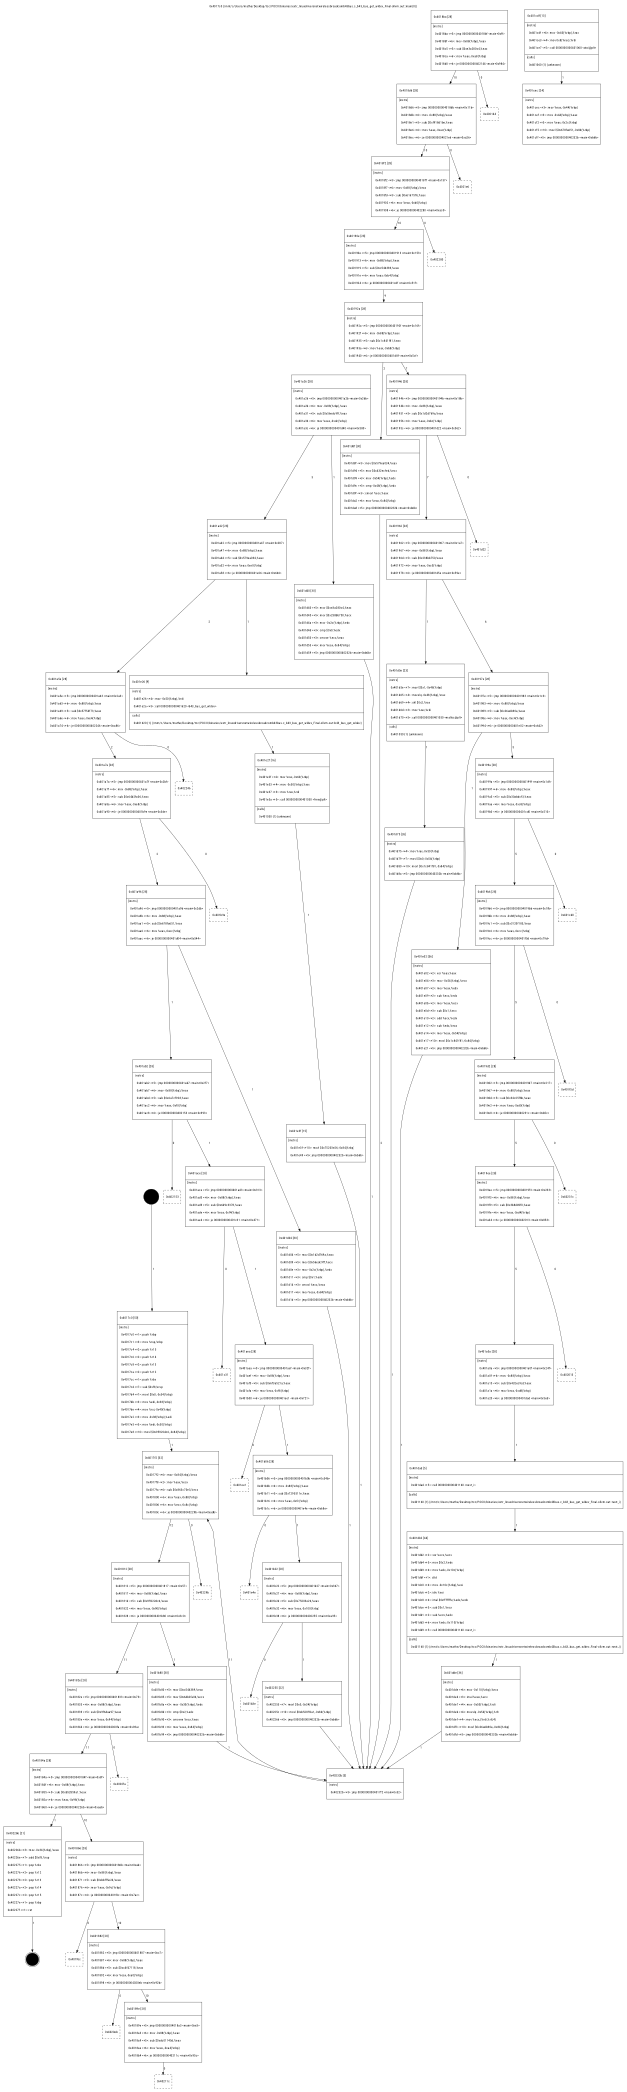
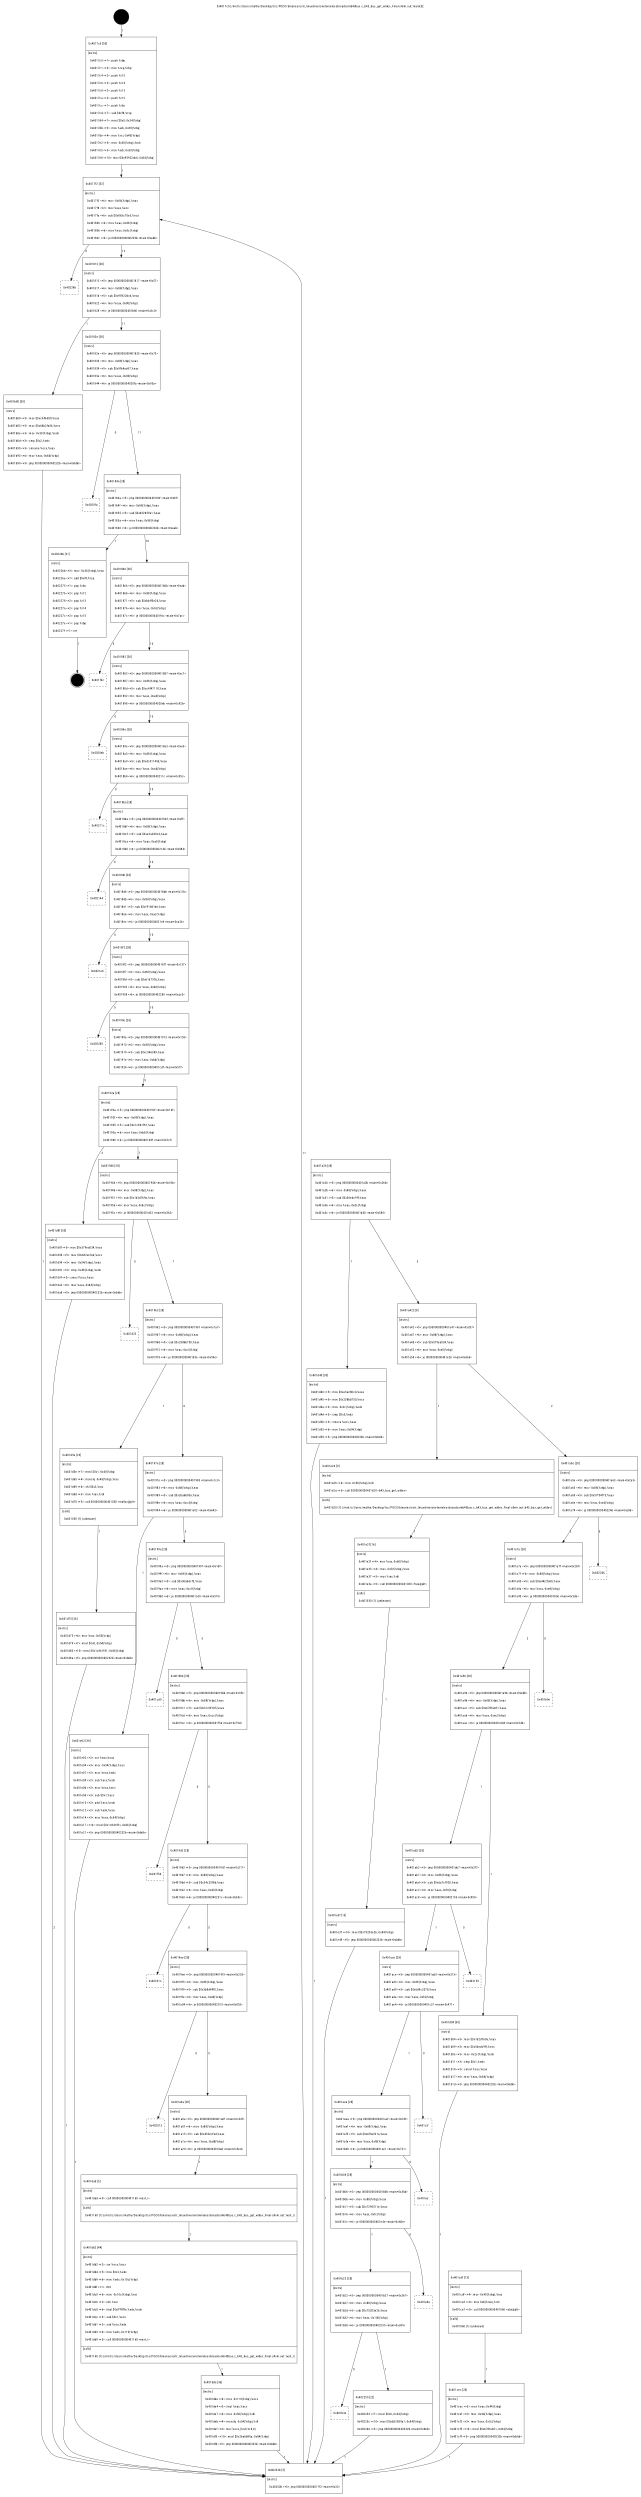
edge "0x40189e [28]" -> "0x4018ba [28]": added, label "10"
edge "0x401cec [24]" -> "0x40232b [5]": added, label "1"
